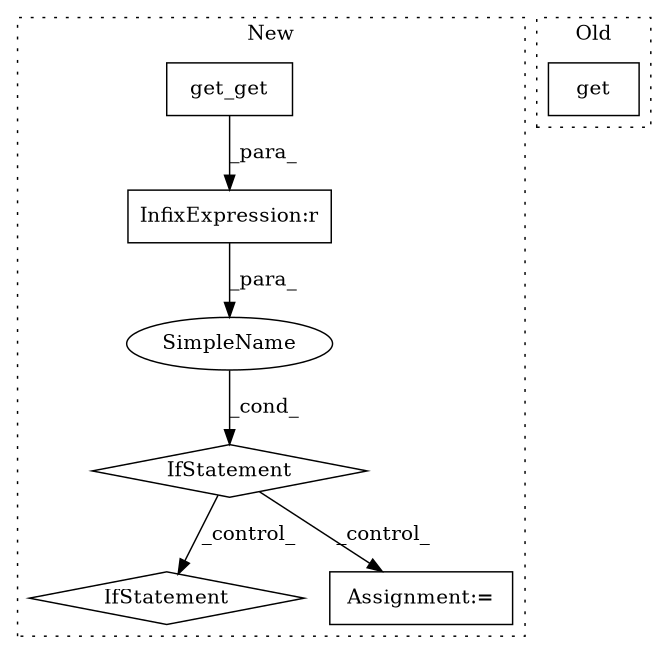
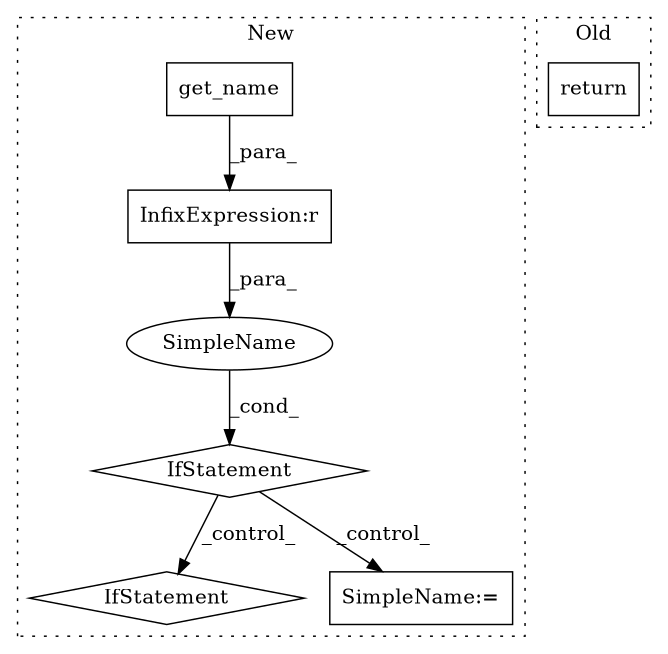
node "get_get": label "get_get" -> "get_name"
node "get": label "get" -> "return"
node "Assignment:=": label "Assignment:=" -> "SimpleName:="
